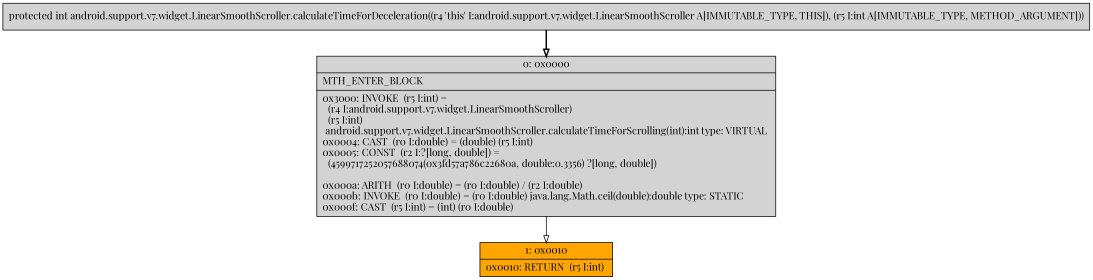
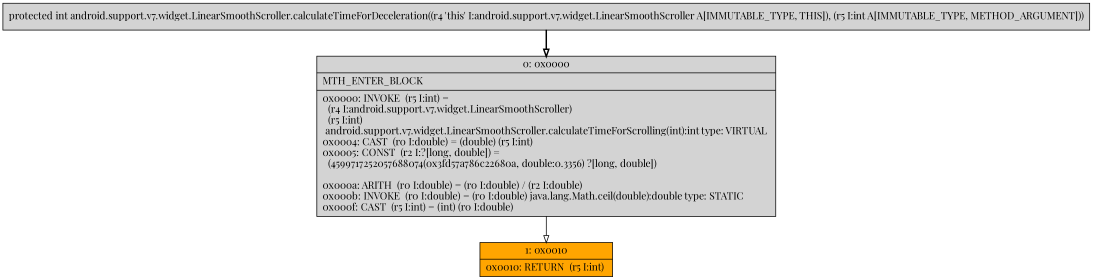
node "0: 0x0000": text "0x3000: INVOKE  (r5 I:int) =" -> "0x0000: INVOKE  (r5 I:int) ="
